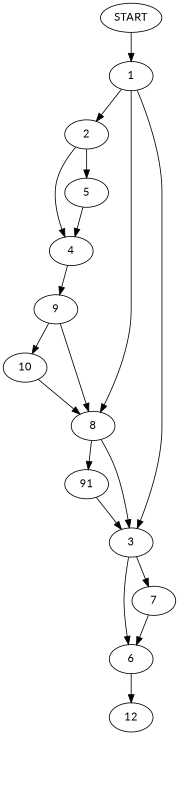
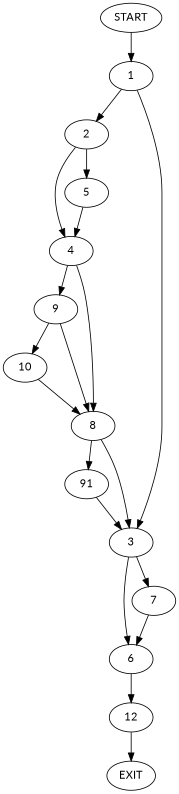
edge "1" -> "8": now "4" -> "8"
node "EXIT": added
